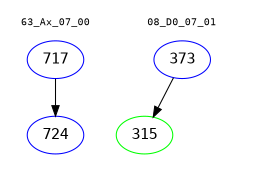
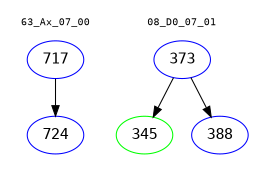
node "315": label "315" -> "345"
node "388": added
